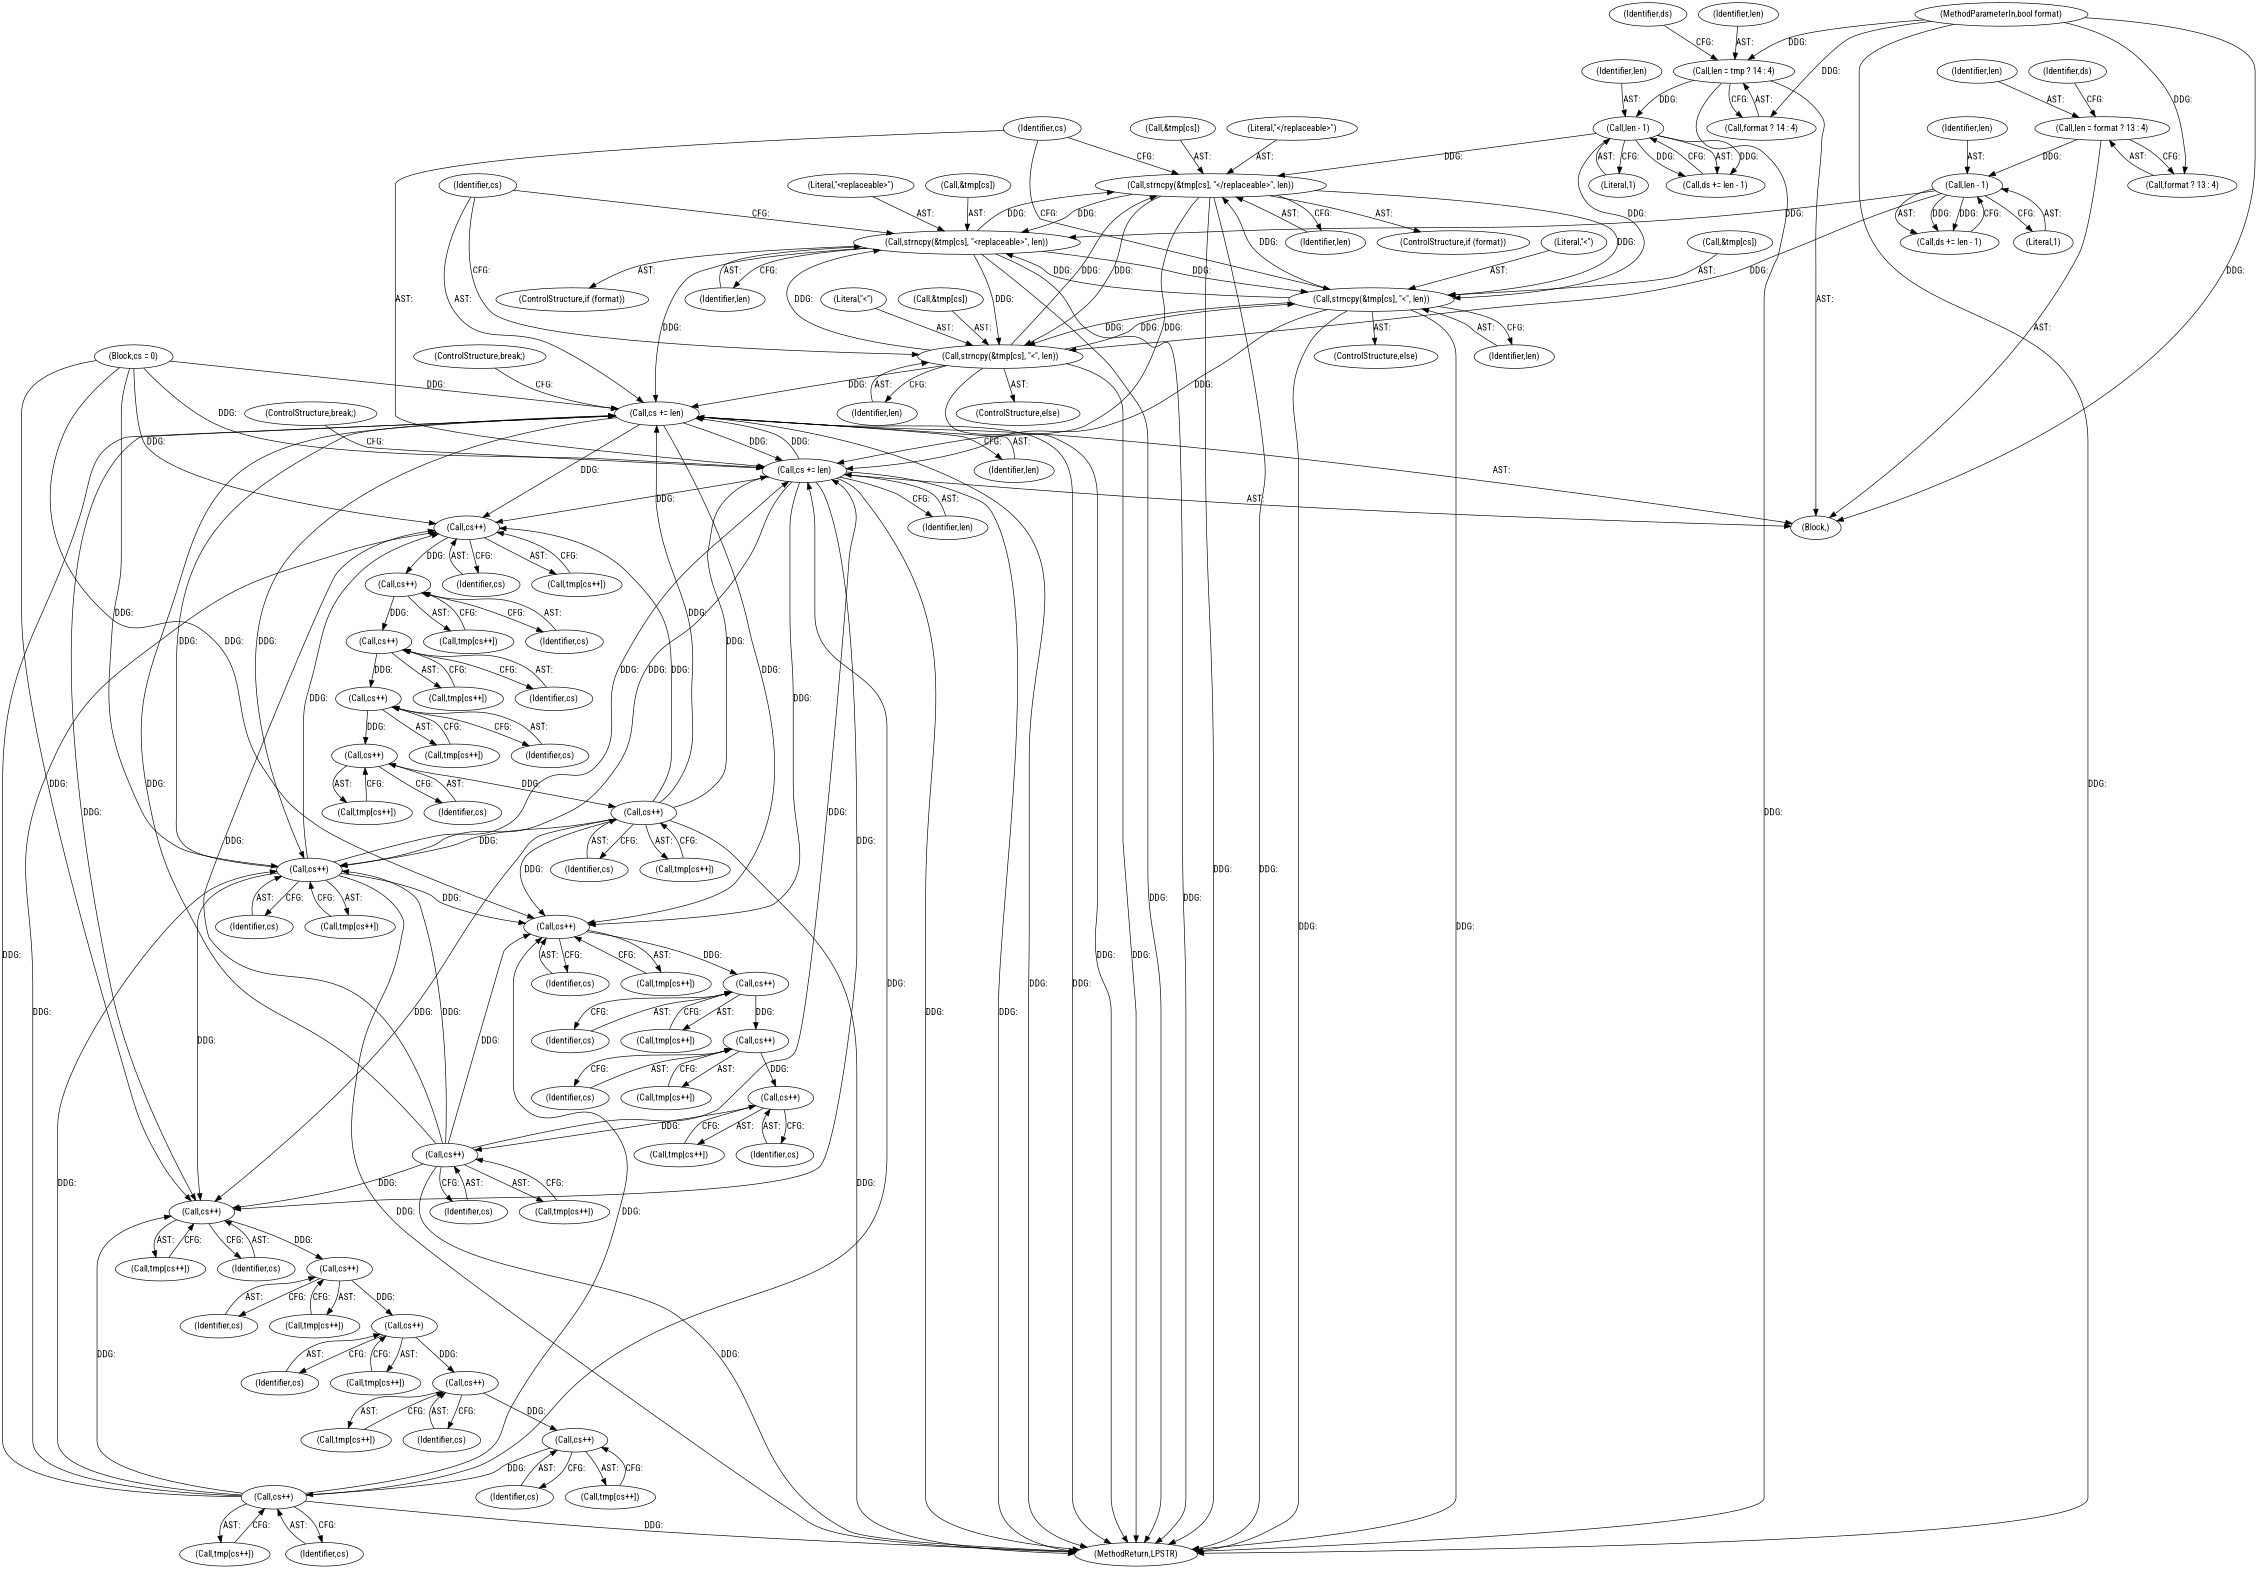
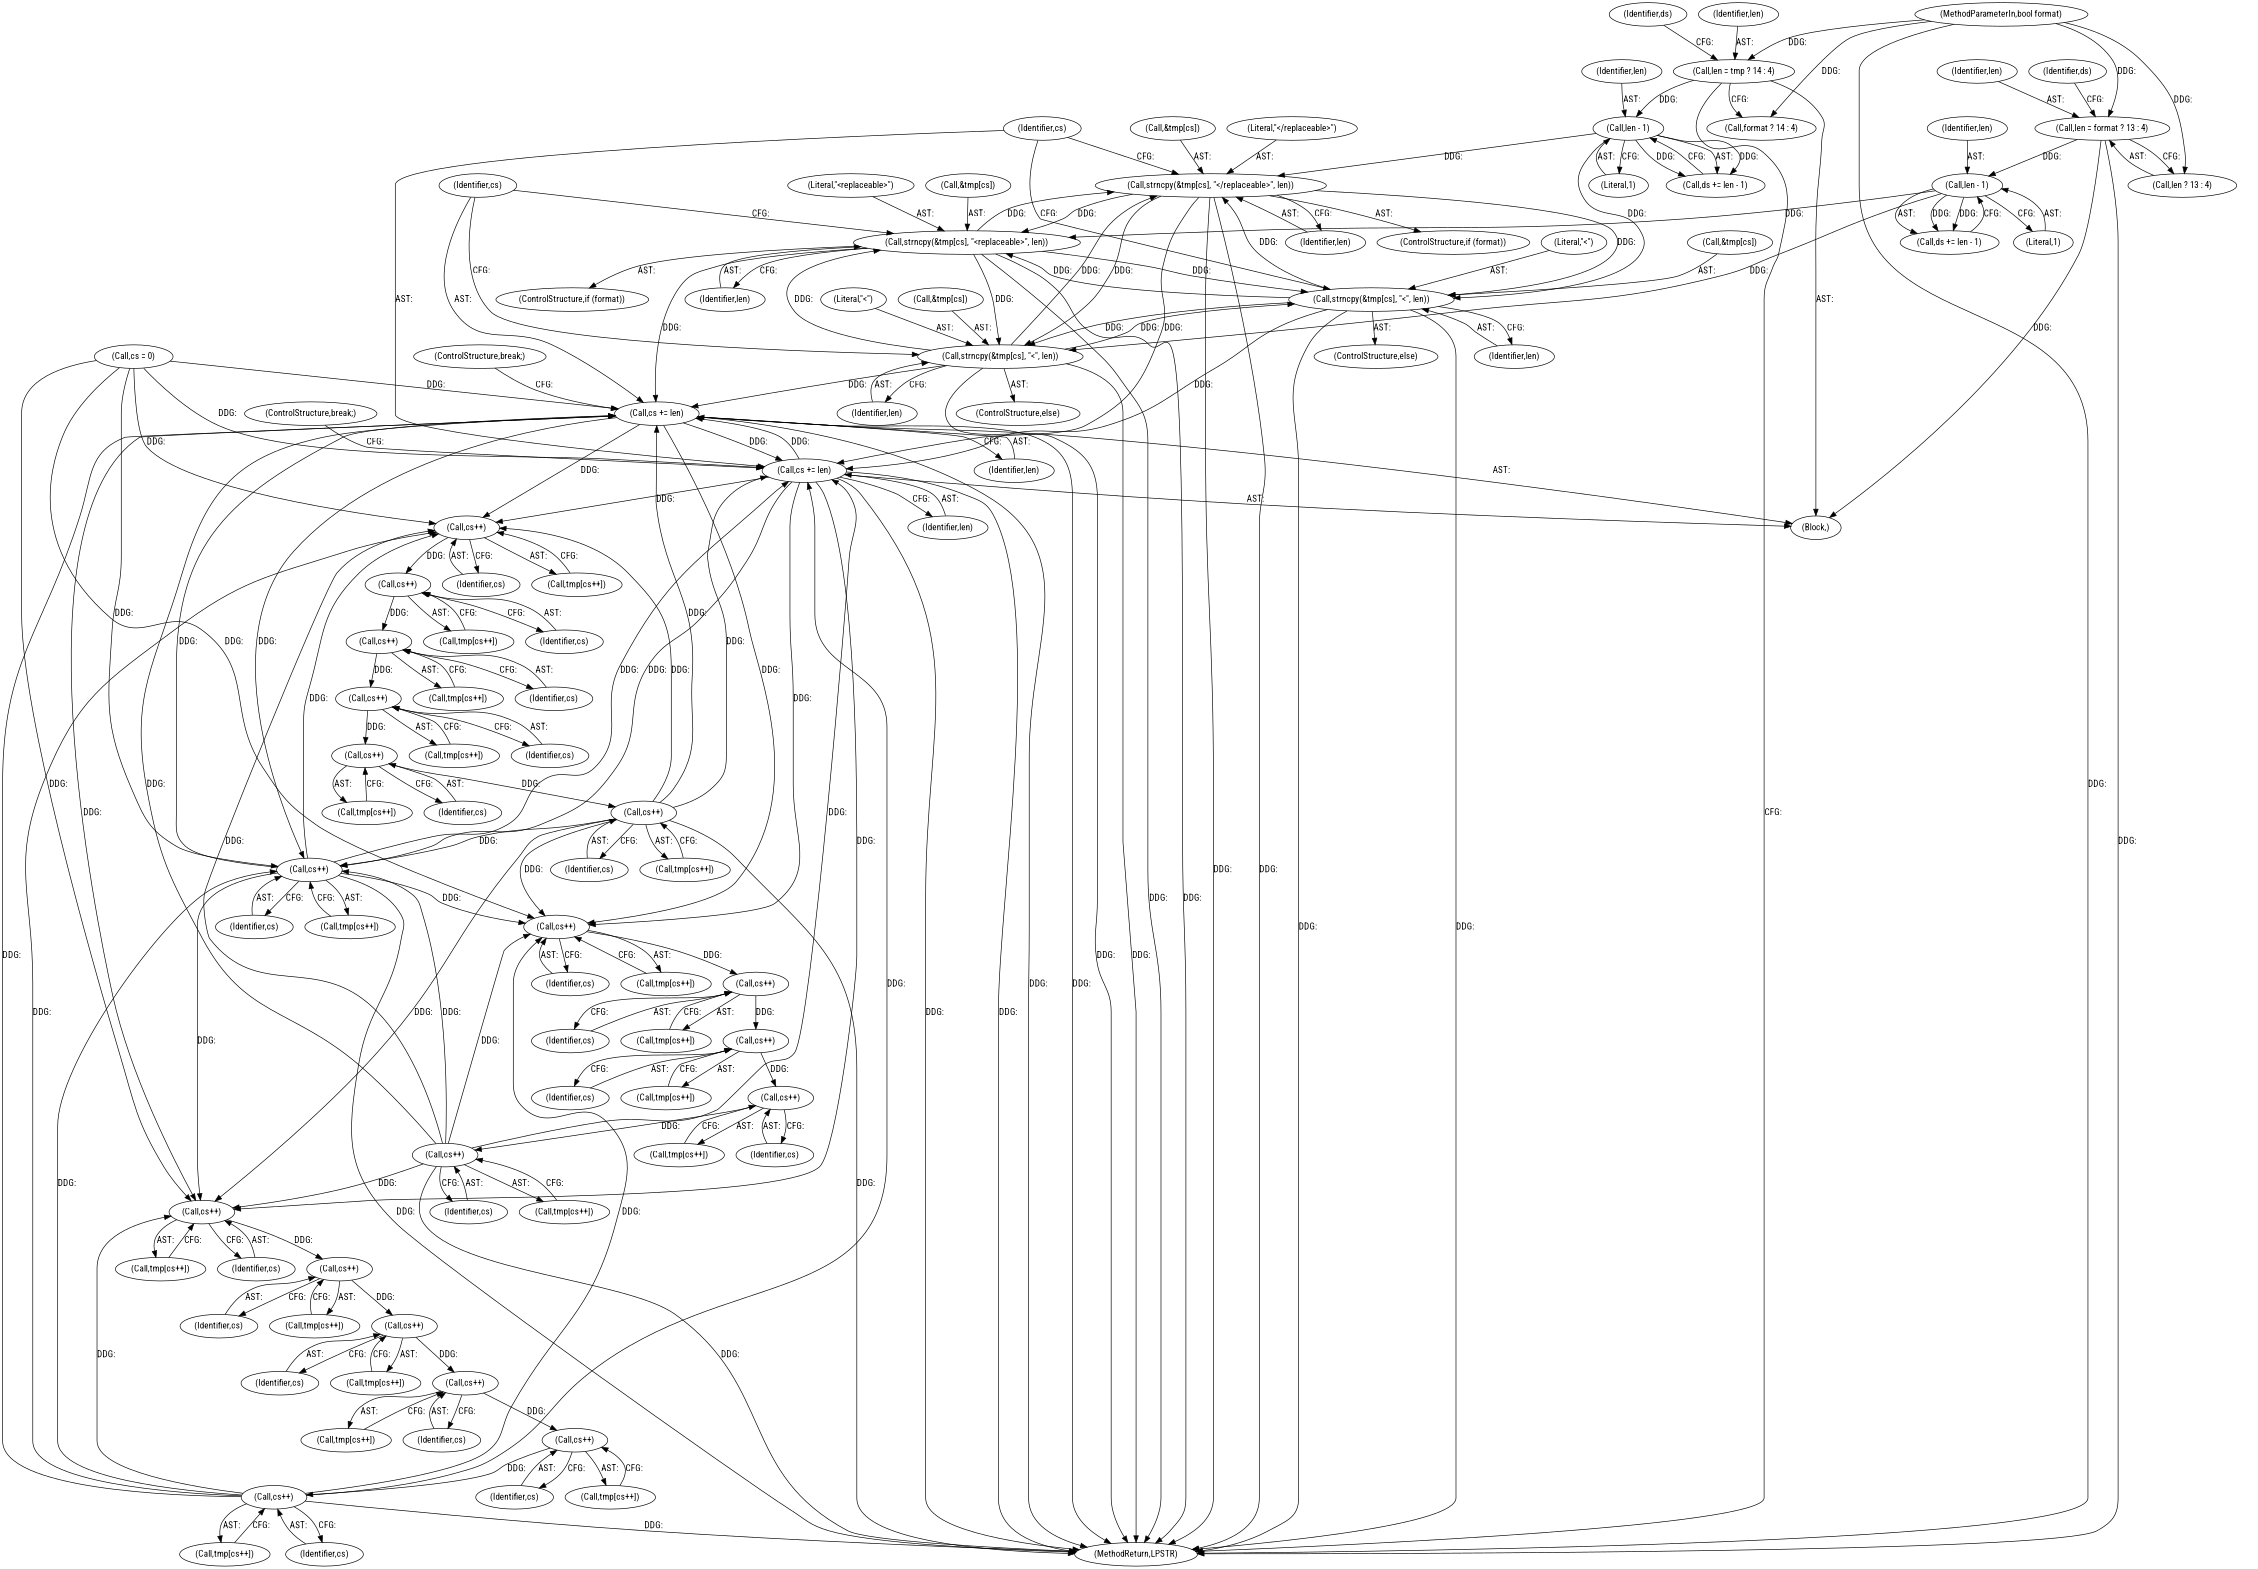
edge "(Call,format ? 14 : 4)" -> "(Call,len = tmp ? 14 : 4)": removed, label "AST:"
node "(Call,format ? 13 : 4)": label "(Call,format ? 13 : 4)" -> "(Call,len ? 13 : 4)"
edge "(MethodParameterIn,bool format)" -> "(Block,)": now "(MethodParameterIn,bool format)" -> "(Call,len = format ? 13 : 4)"
edge "(Call,len = format ? 13 : 4)" -> "(Block,)": label "AST: " -> "DDG: "
node "(Block,cs = 0)": label "(Block,cs = 0)" -> "(Call,cs = 0)"
edge "(Call,len = tmp ? 14 : 4)" -> "(MethodReturn,LPSTR)": label "DDG: " -> "CFG: "
edge "(Call,len = format ? 13 : 4)" -> "(MethodReturn,LPSTR)": added, label "DDG:"
